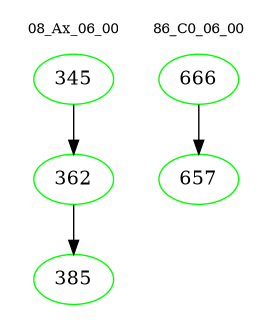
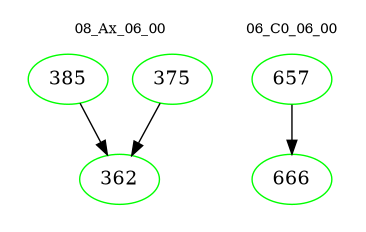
cluster "86_C0_06_00": label "86_C0_06_00" -> "06_C0_06_00"
node "345": label "345" -> "375"
edge "666" -> "657": reversed
edge "362" -> "385": reversed
